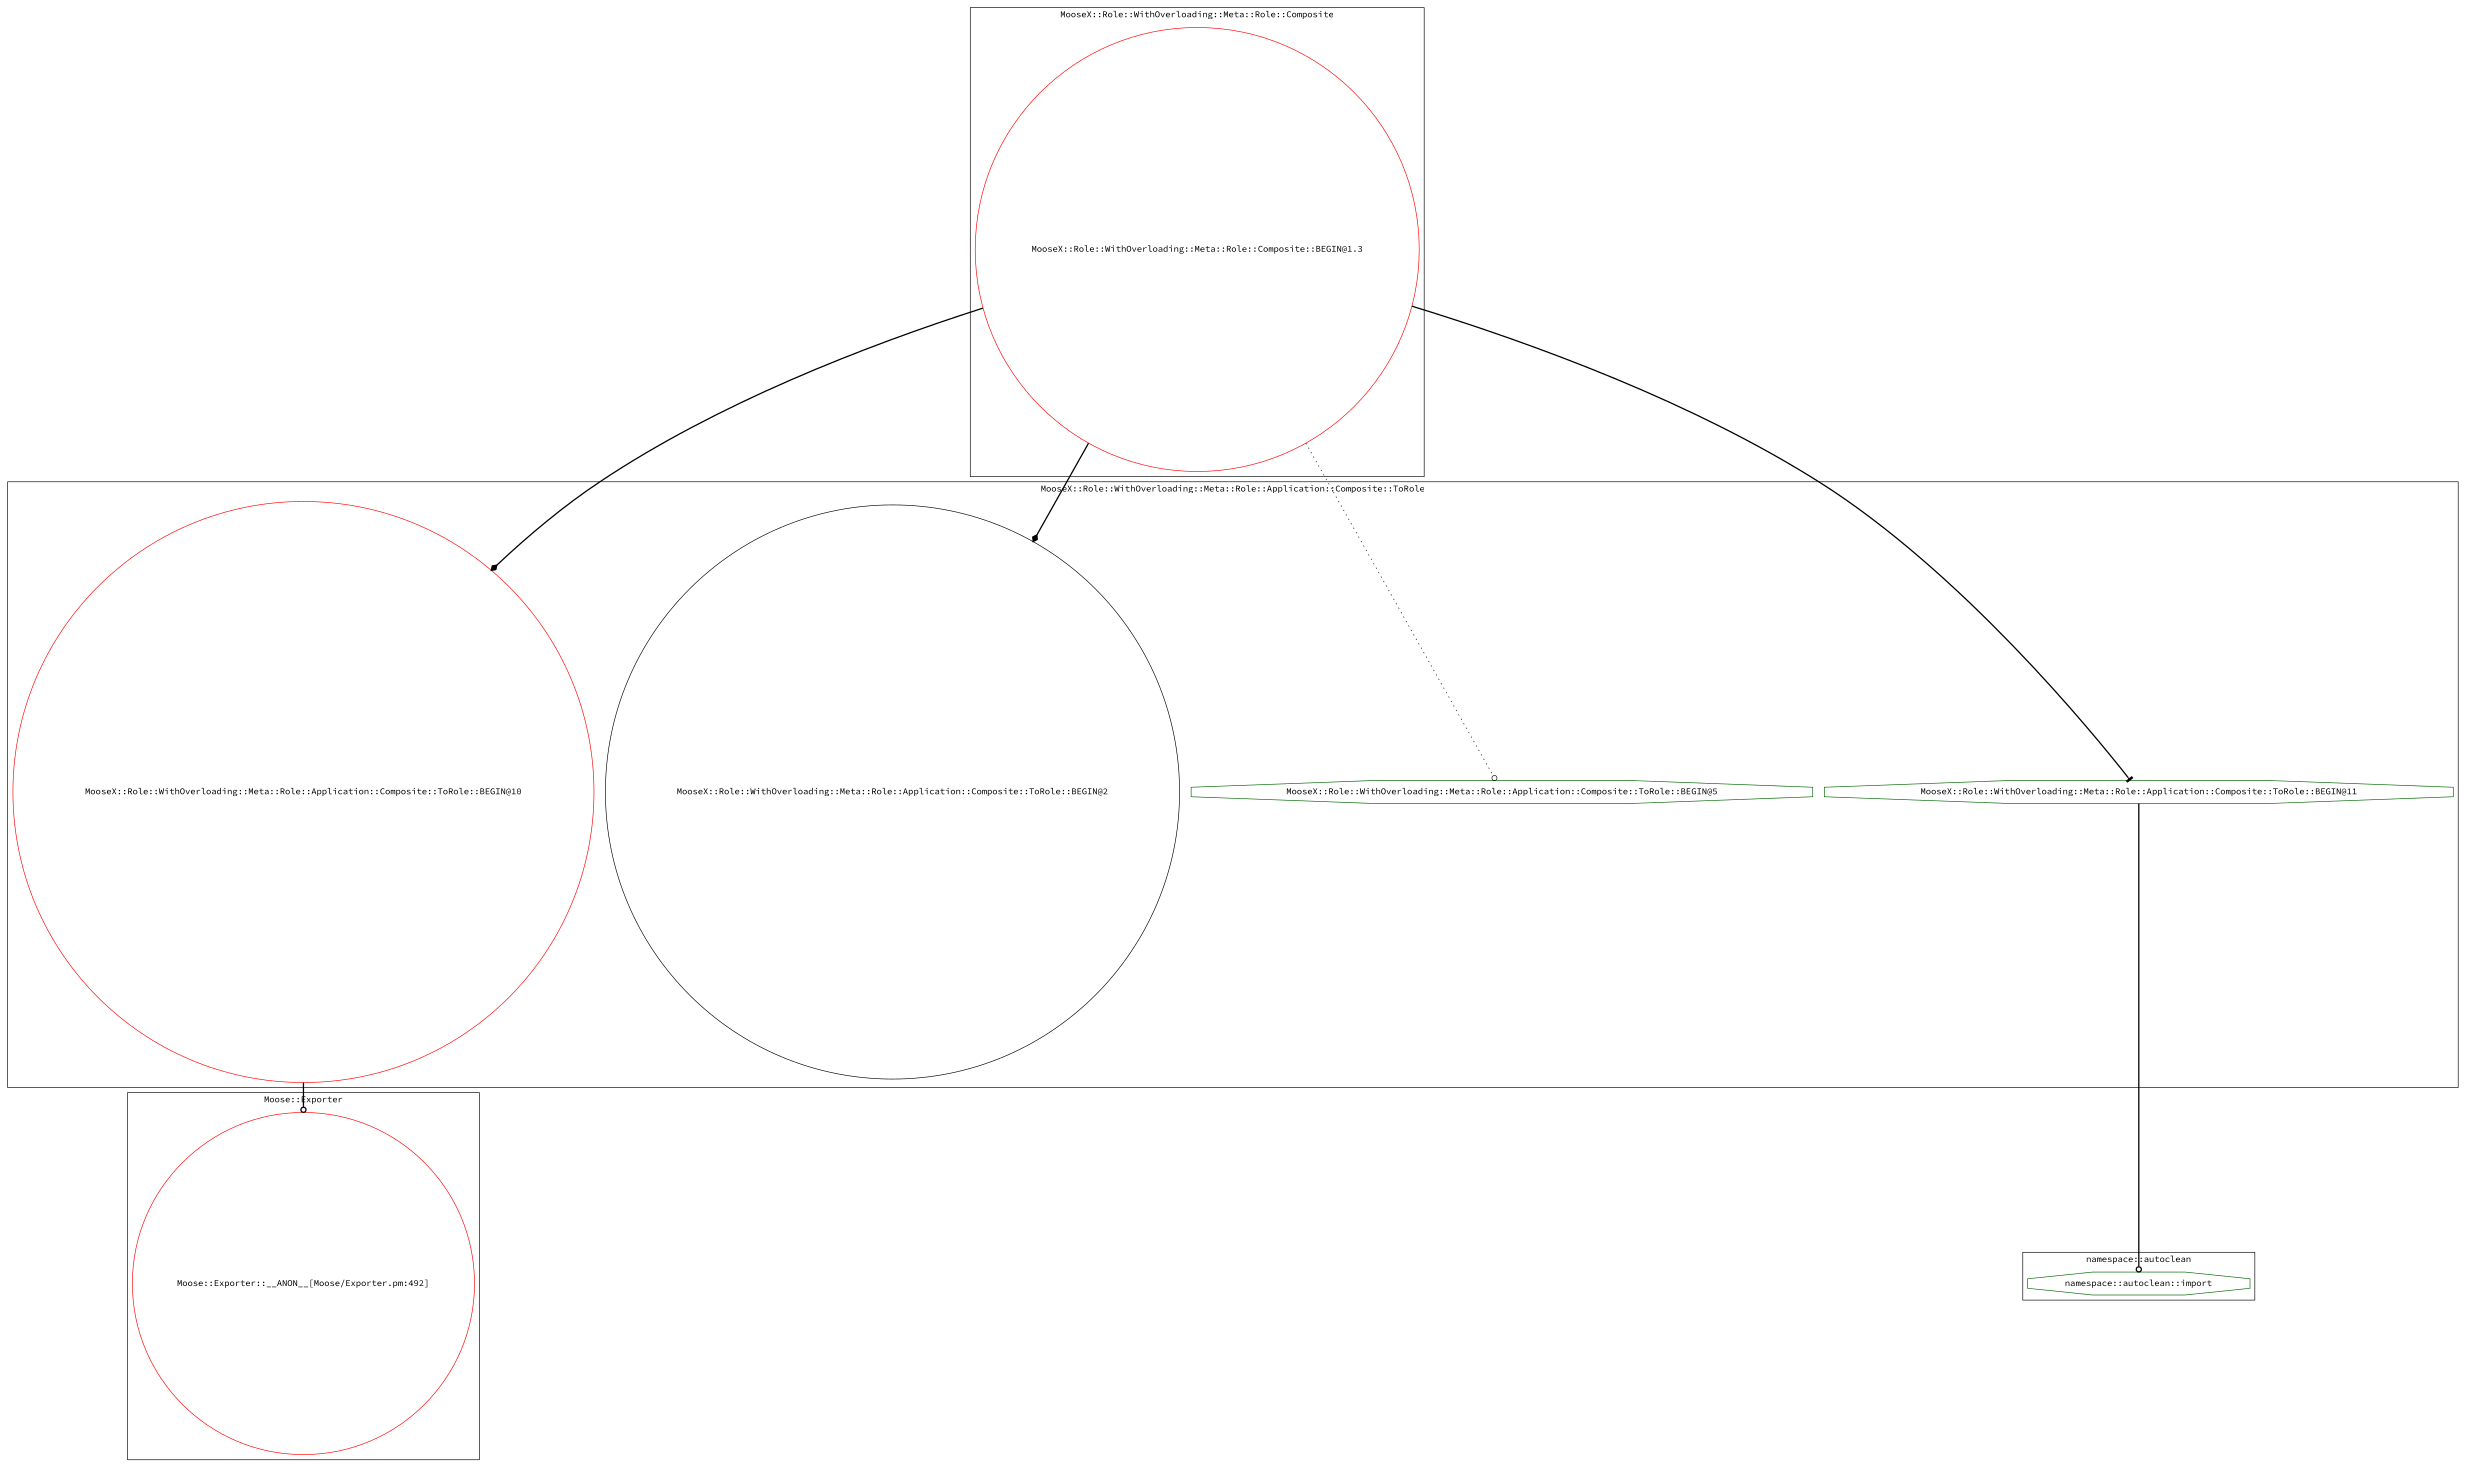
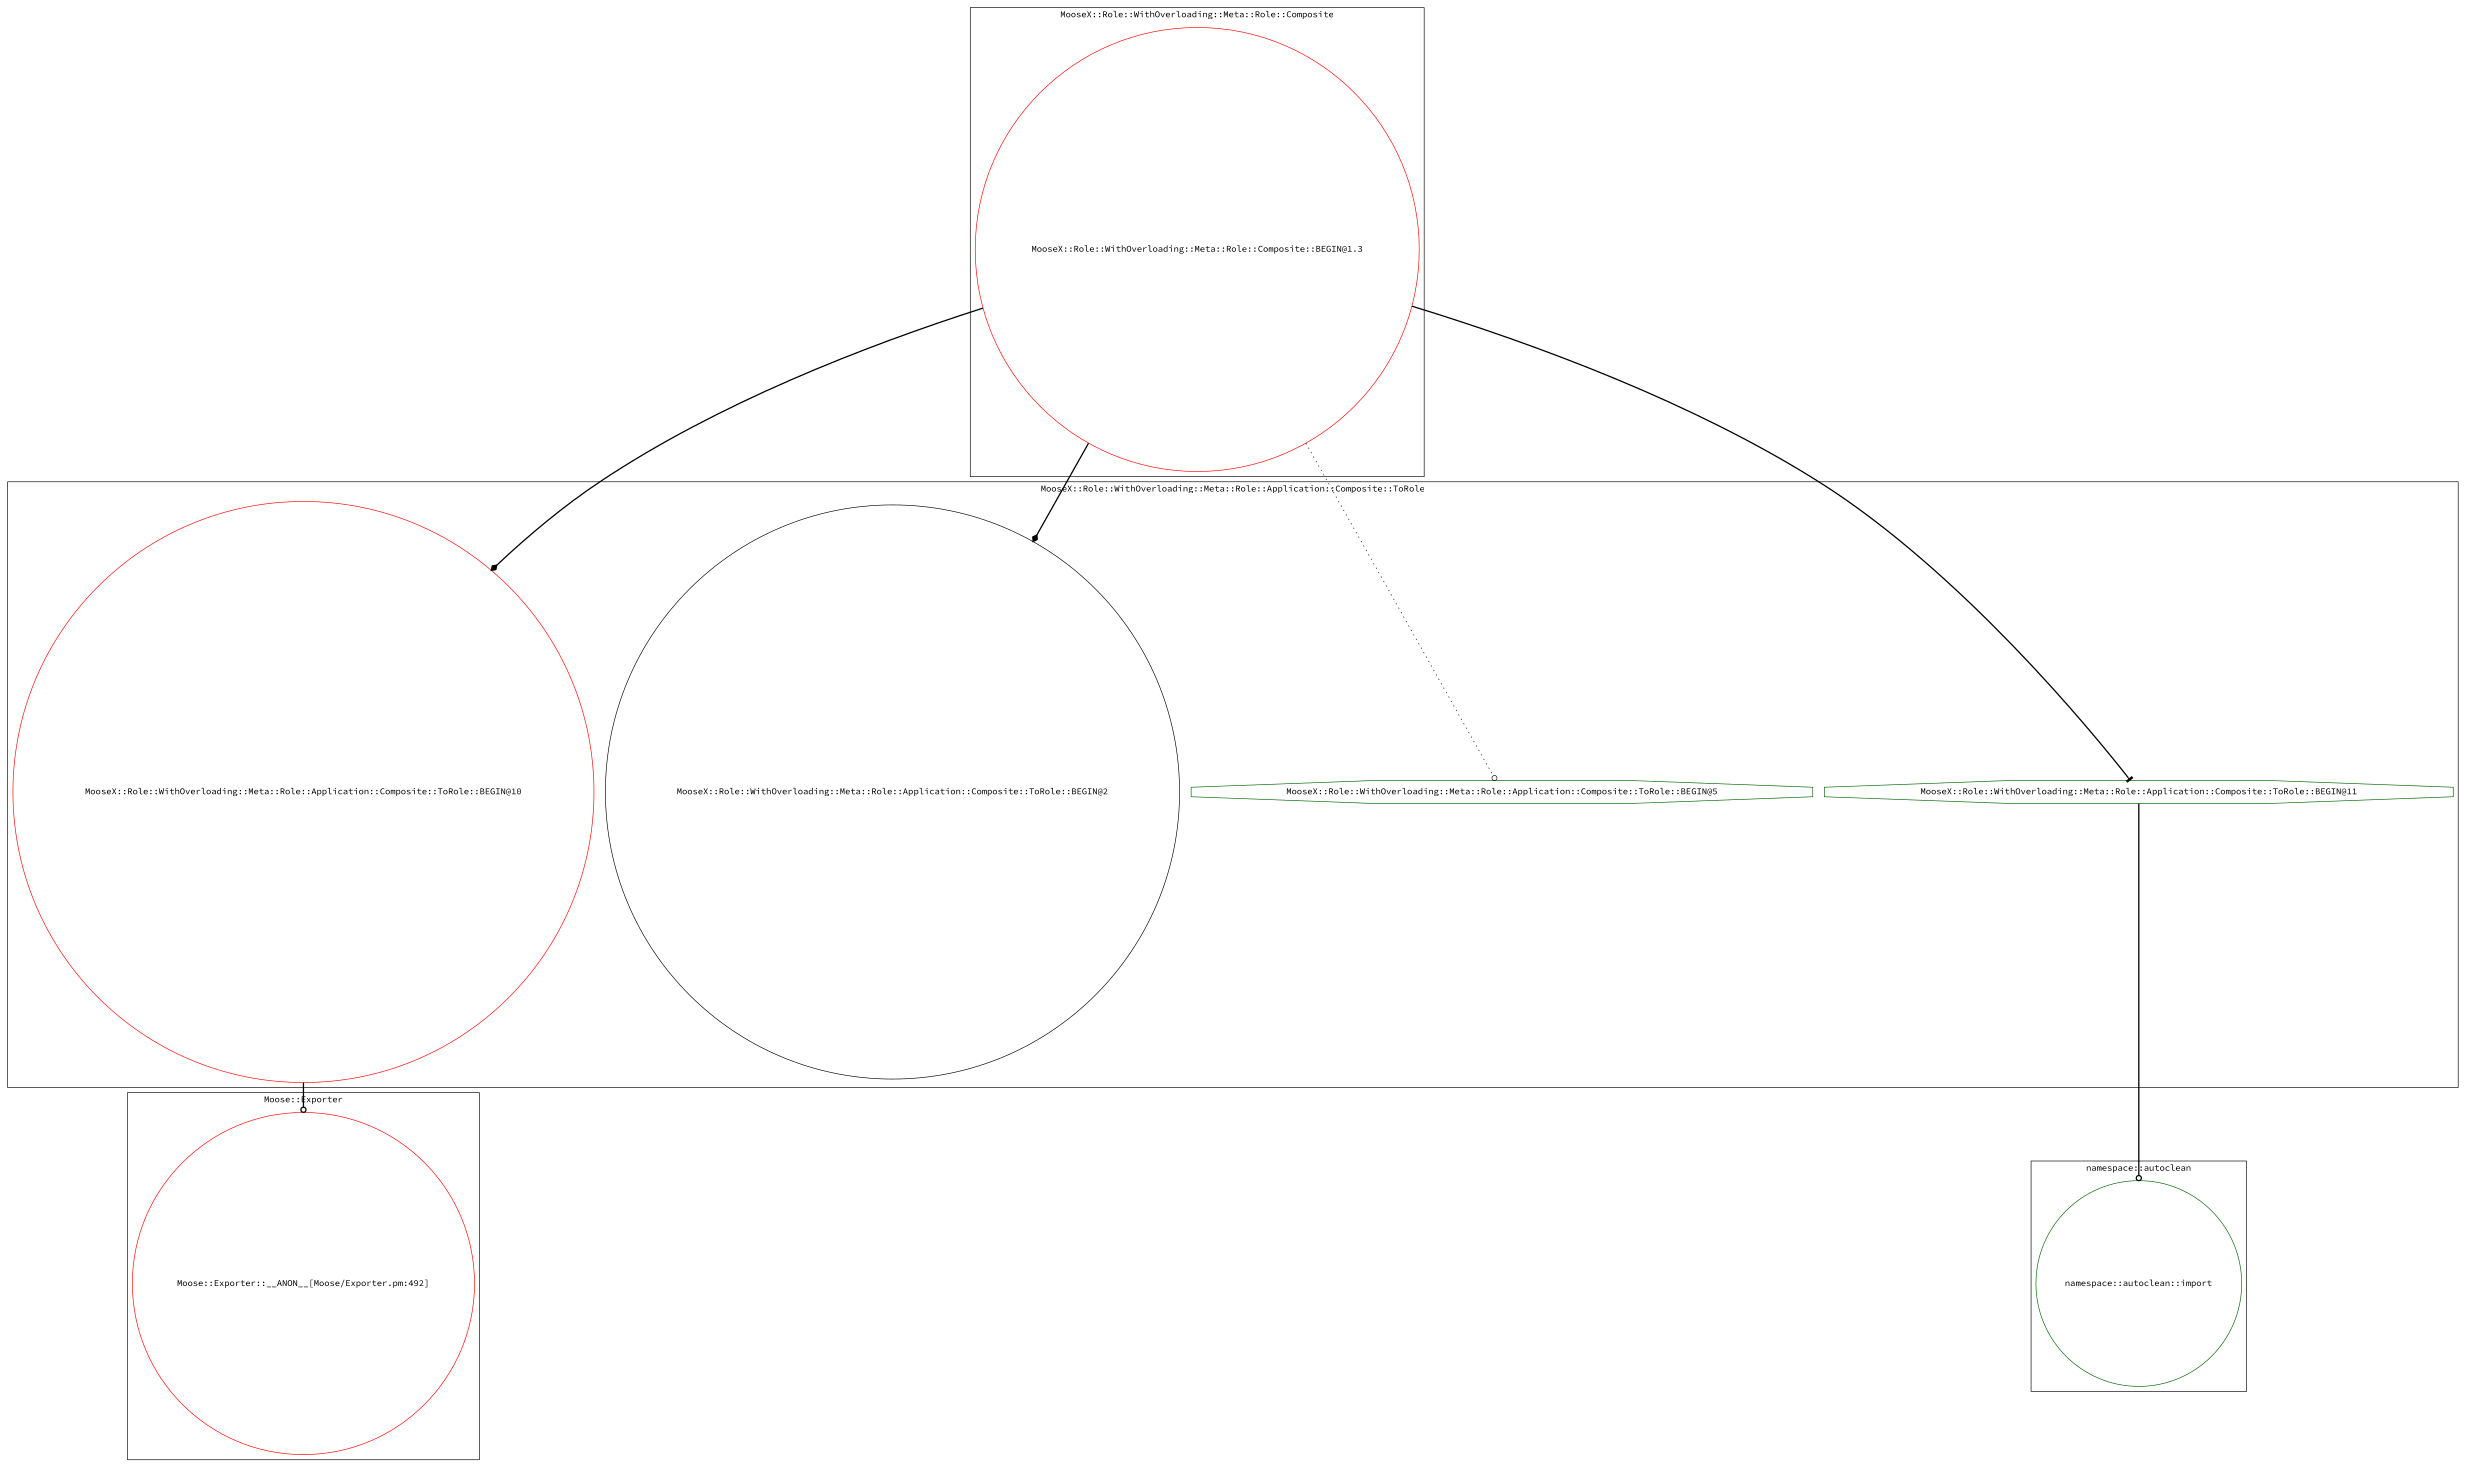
node "namespace::autoclean::import": shape octagon -> circle
